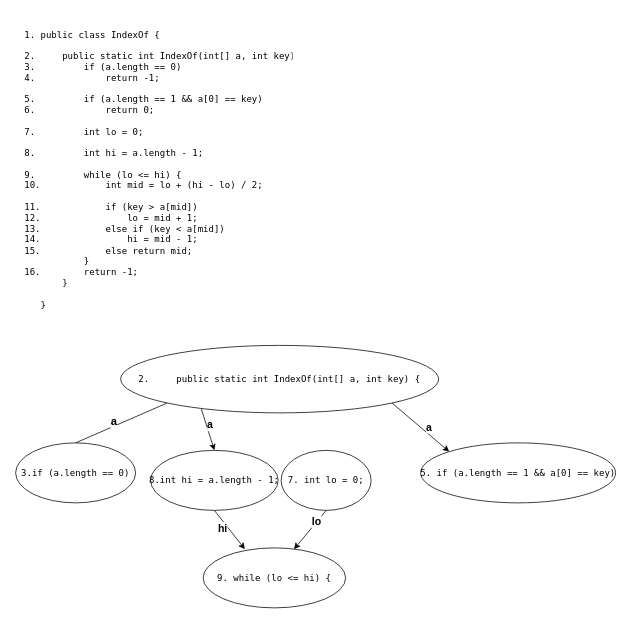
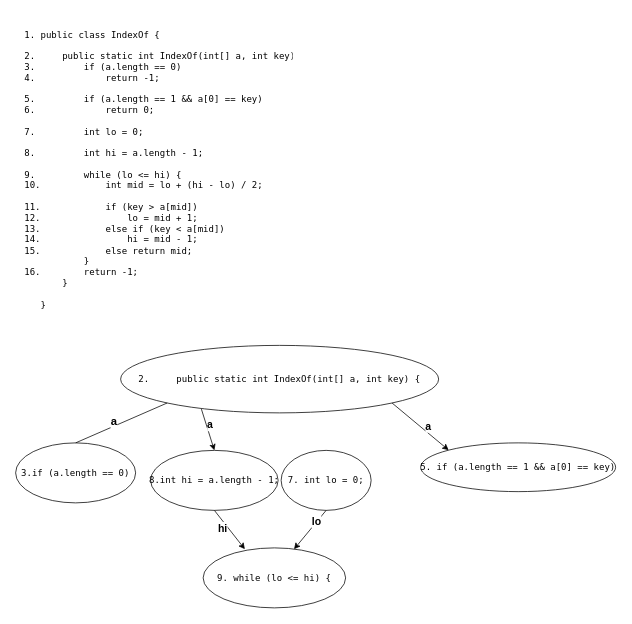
node "5. if (a.length == 1 && a[0] == key)": size 195x60 -> 195x49
